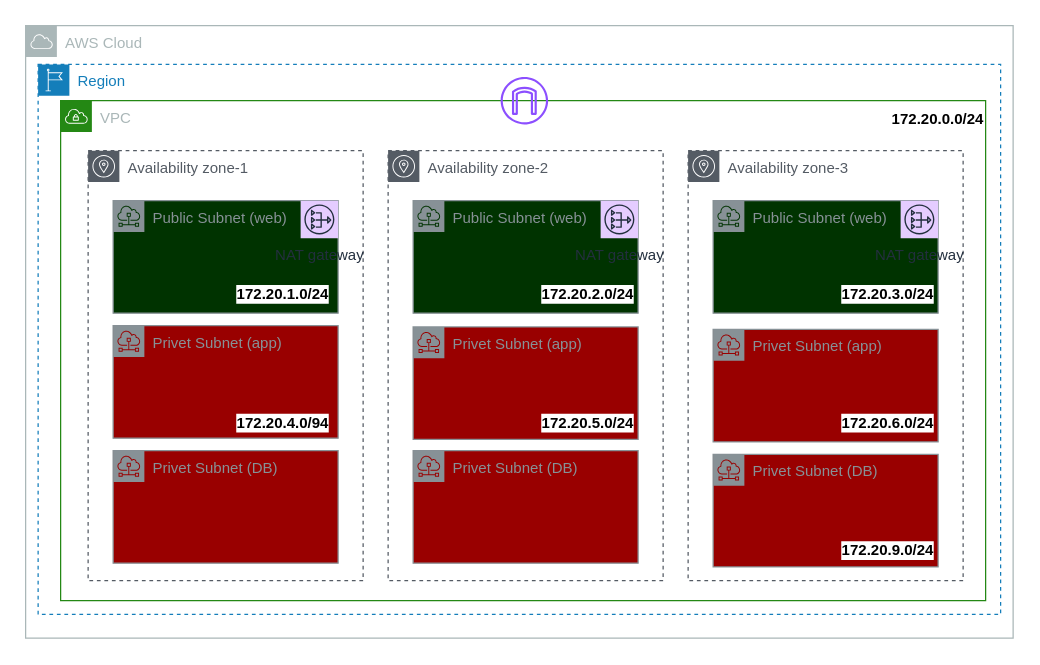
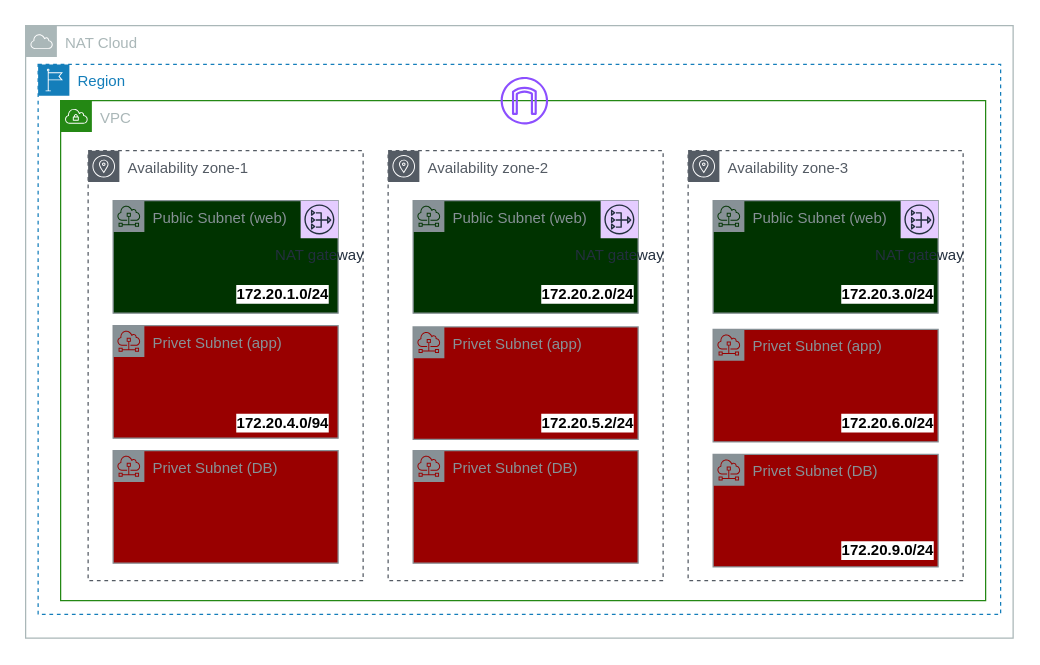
node "AWS Cloud": label "AWS Cloud" -> "NAT Cloud"
node "172.20.0.0/24": removed
node "172.20.5.0/24": label "172.20.5.0/24" -> "172.20.5.2/24"
